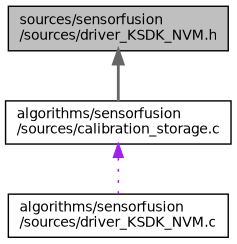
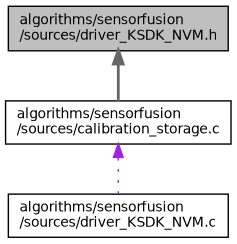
node "sources/sensorfusion /sources/driver_KSDK_NVM.h": label "sources/sensorfusion /sources/driver_KSDK_NVM.h" -> "algorithms/sensorfusion /sources/driver_KSDK_NVM.h"
